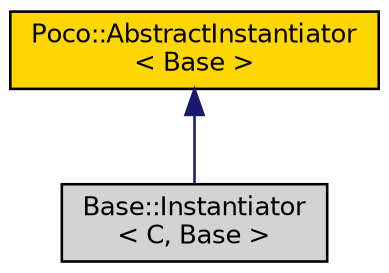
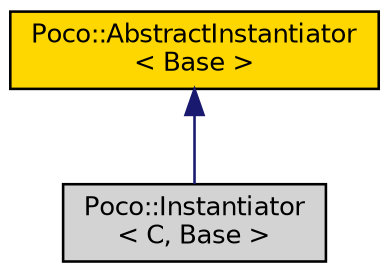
node "Base::Instantiator < C, Base >": label "Base::Instantiator < C, Base >" -> "Poco::Instantiator < C, Base >"
